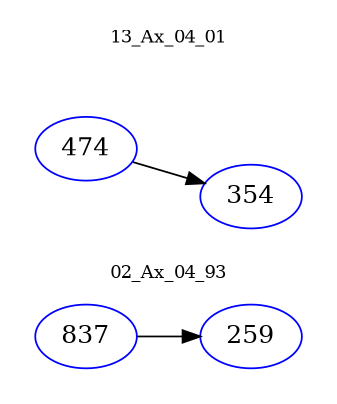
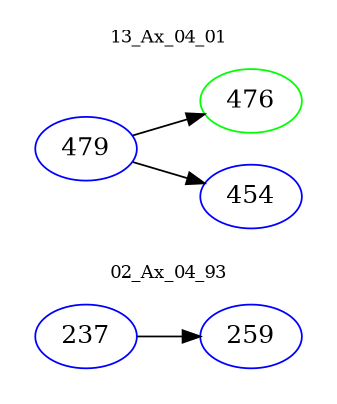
node "476": added
node "474": label "474" -> "479"
node "354": label "354" -> "454"
node "837": label "837" -> "237"
